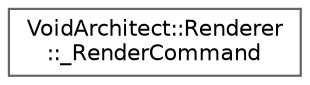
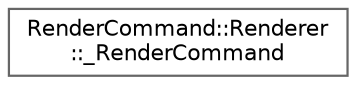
node "VoidArchitect::Renderer ::_RenderCommand": label "VoidArchitect::Renderer ::_RenderCommand" -> "RenderCommand::Renderer ::_RenderCommand"
